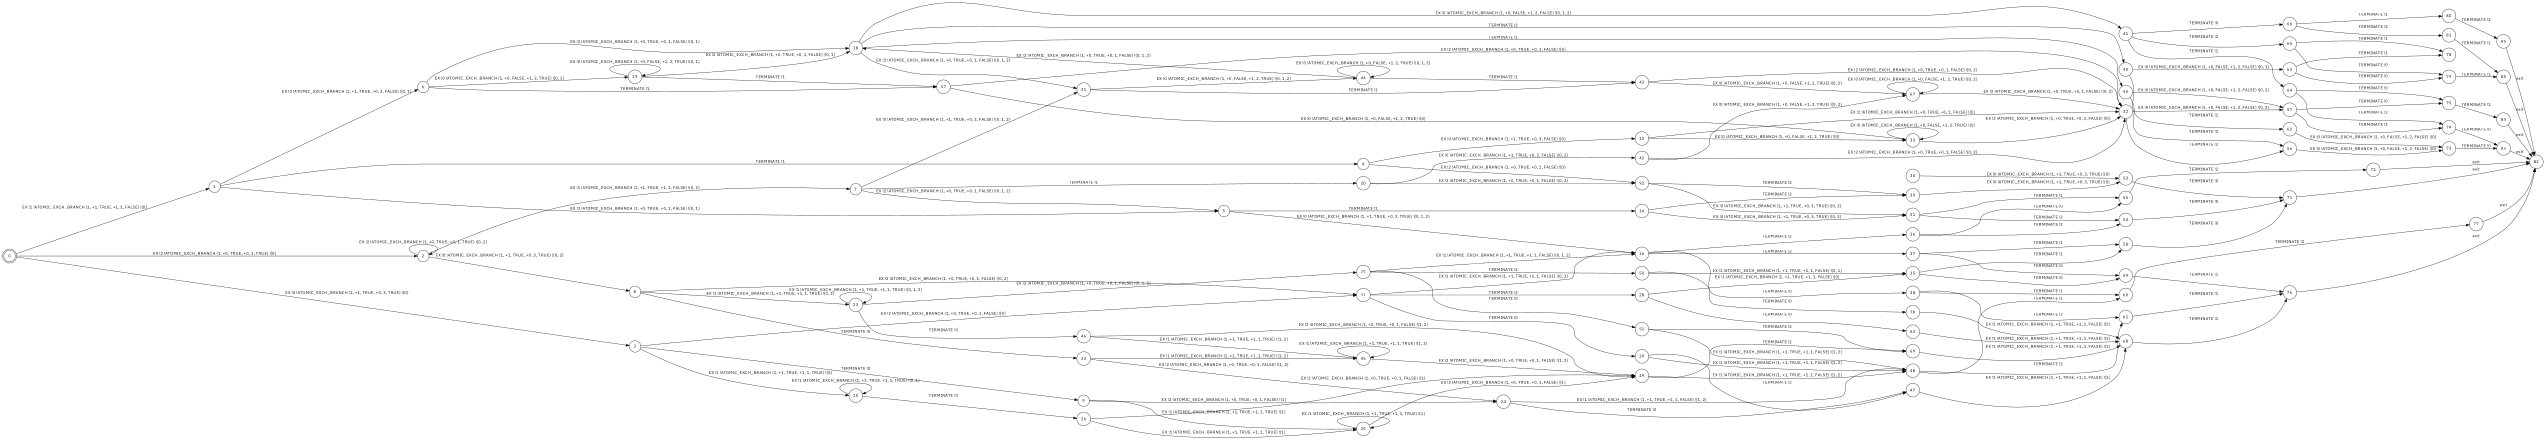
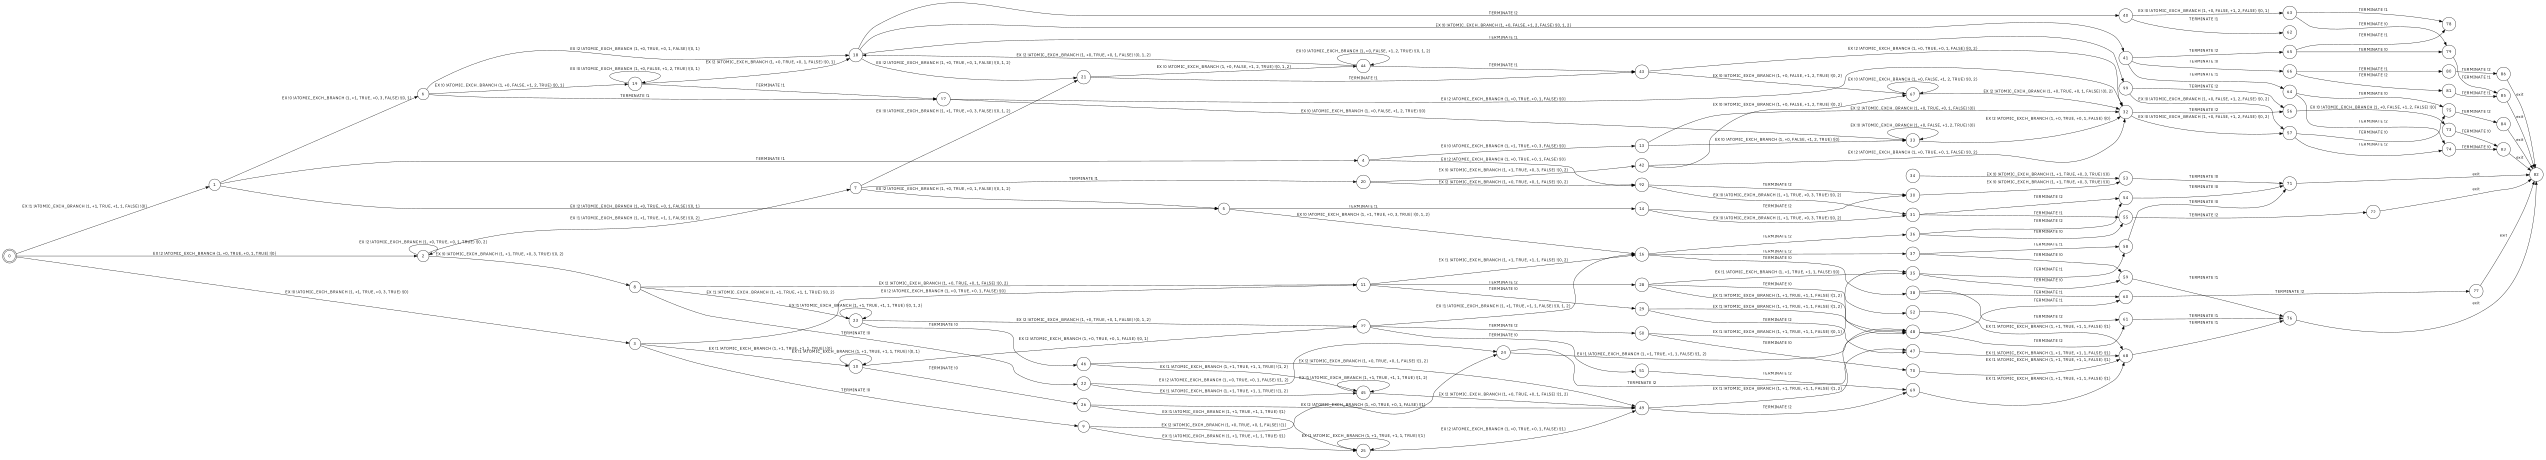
edge "62" -> "73": removed, label "EX !0 !ATOMIC_EXCH_BRANCH (1, +0, FALSE, +1, 2, FALSE) !{0}"
edge "10" -> "27": added, label "EX !2 !ATOMIC_EXCH_BRANCH (1, +0, TRUE, +0, 1, FALSE) !{0, 1}"
edge "51" -> "48": now "28" -> "48"
